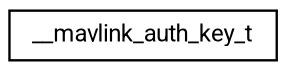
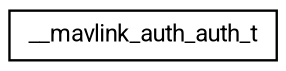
node "__mavlink_auth_key_t": label "__mavlink_auth_key_t" -> "__mavlink_auth_auth_t"
